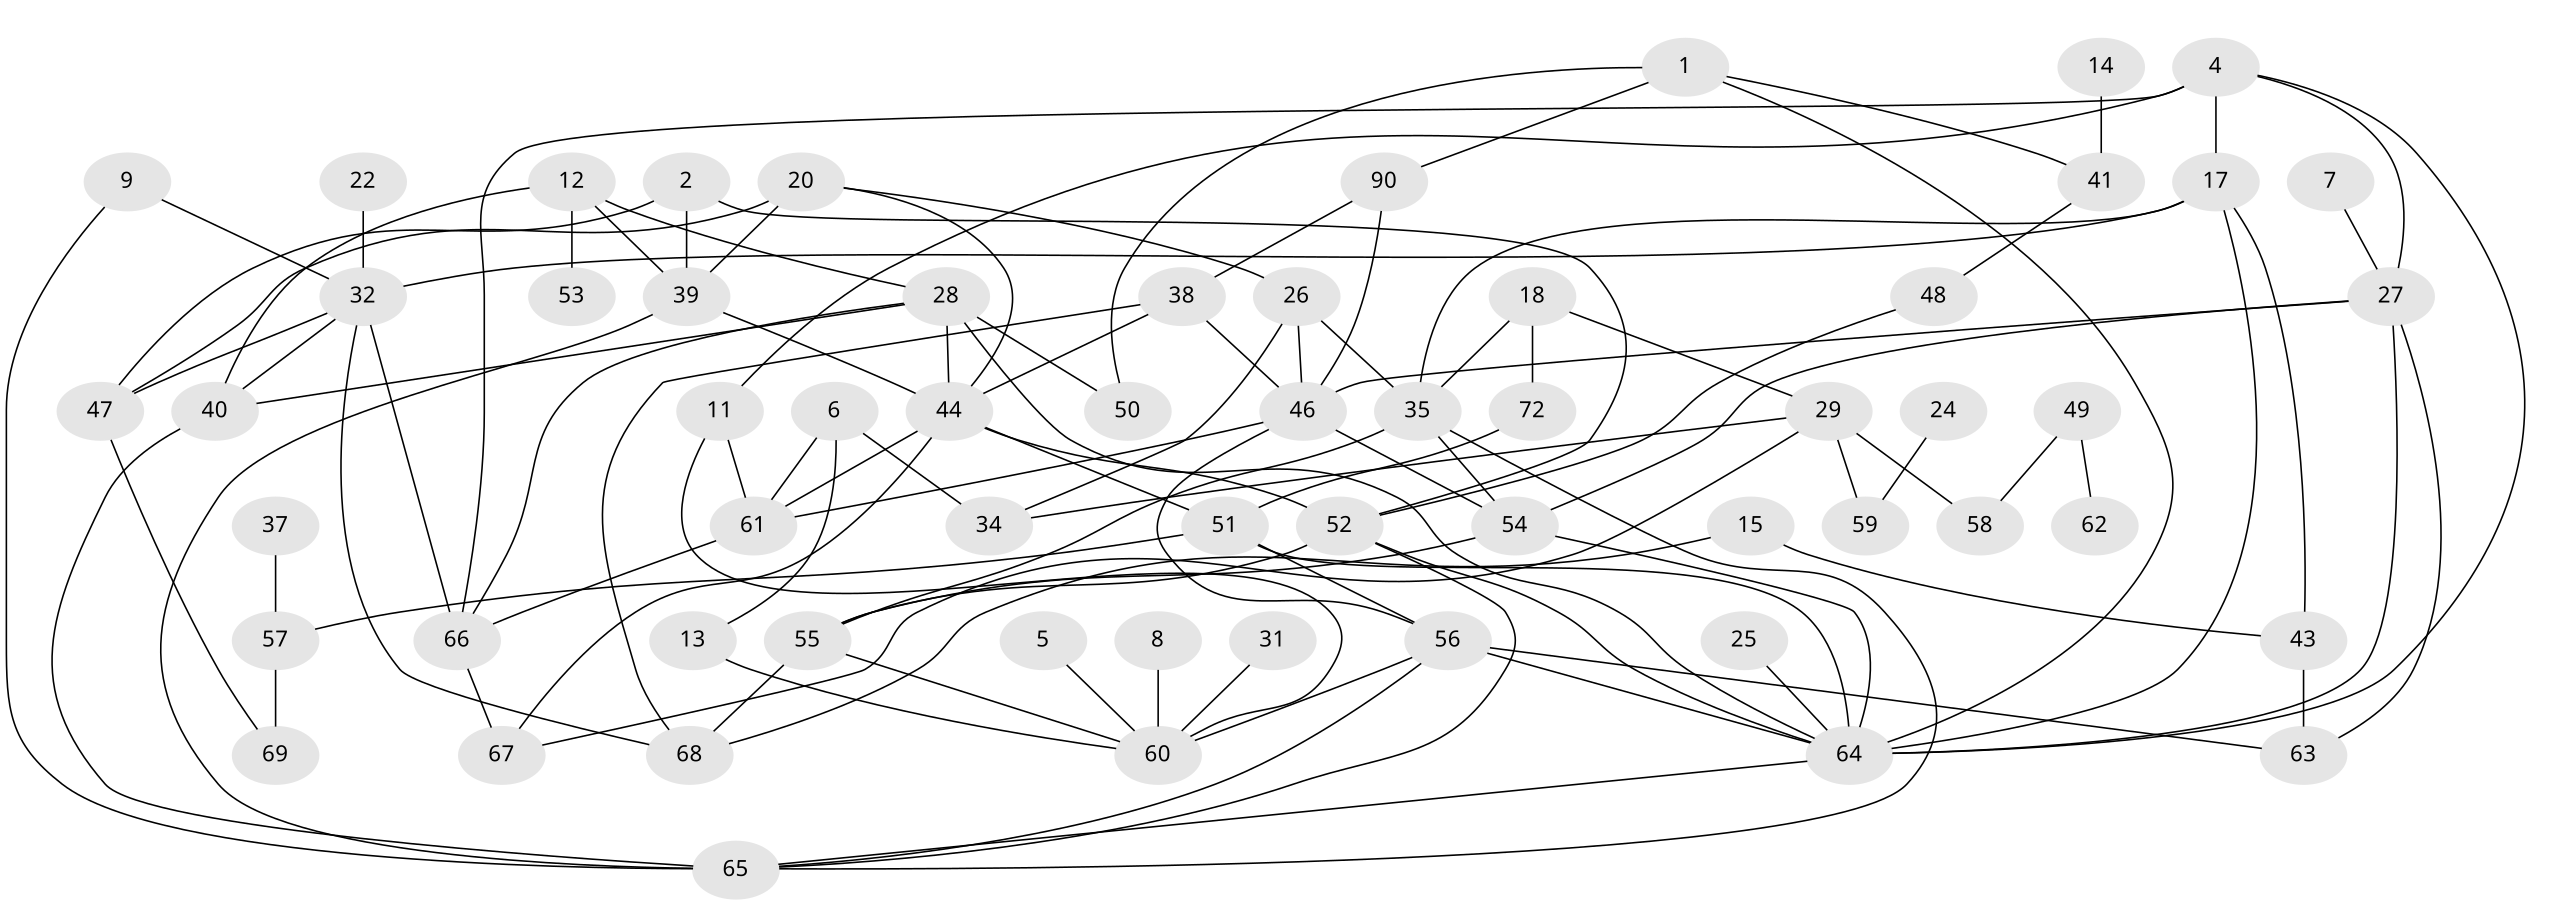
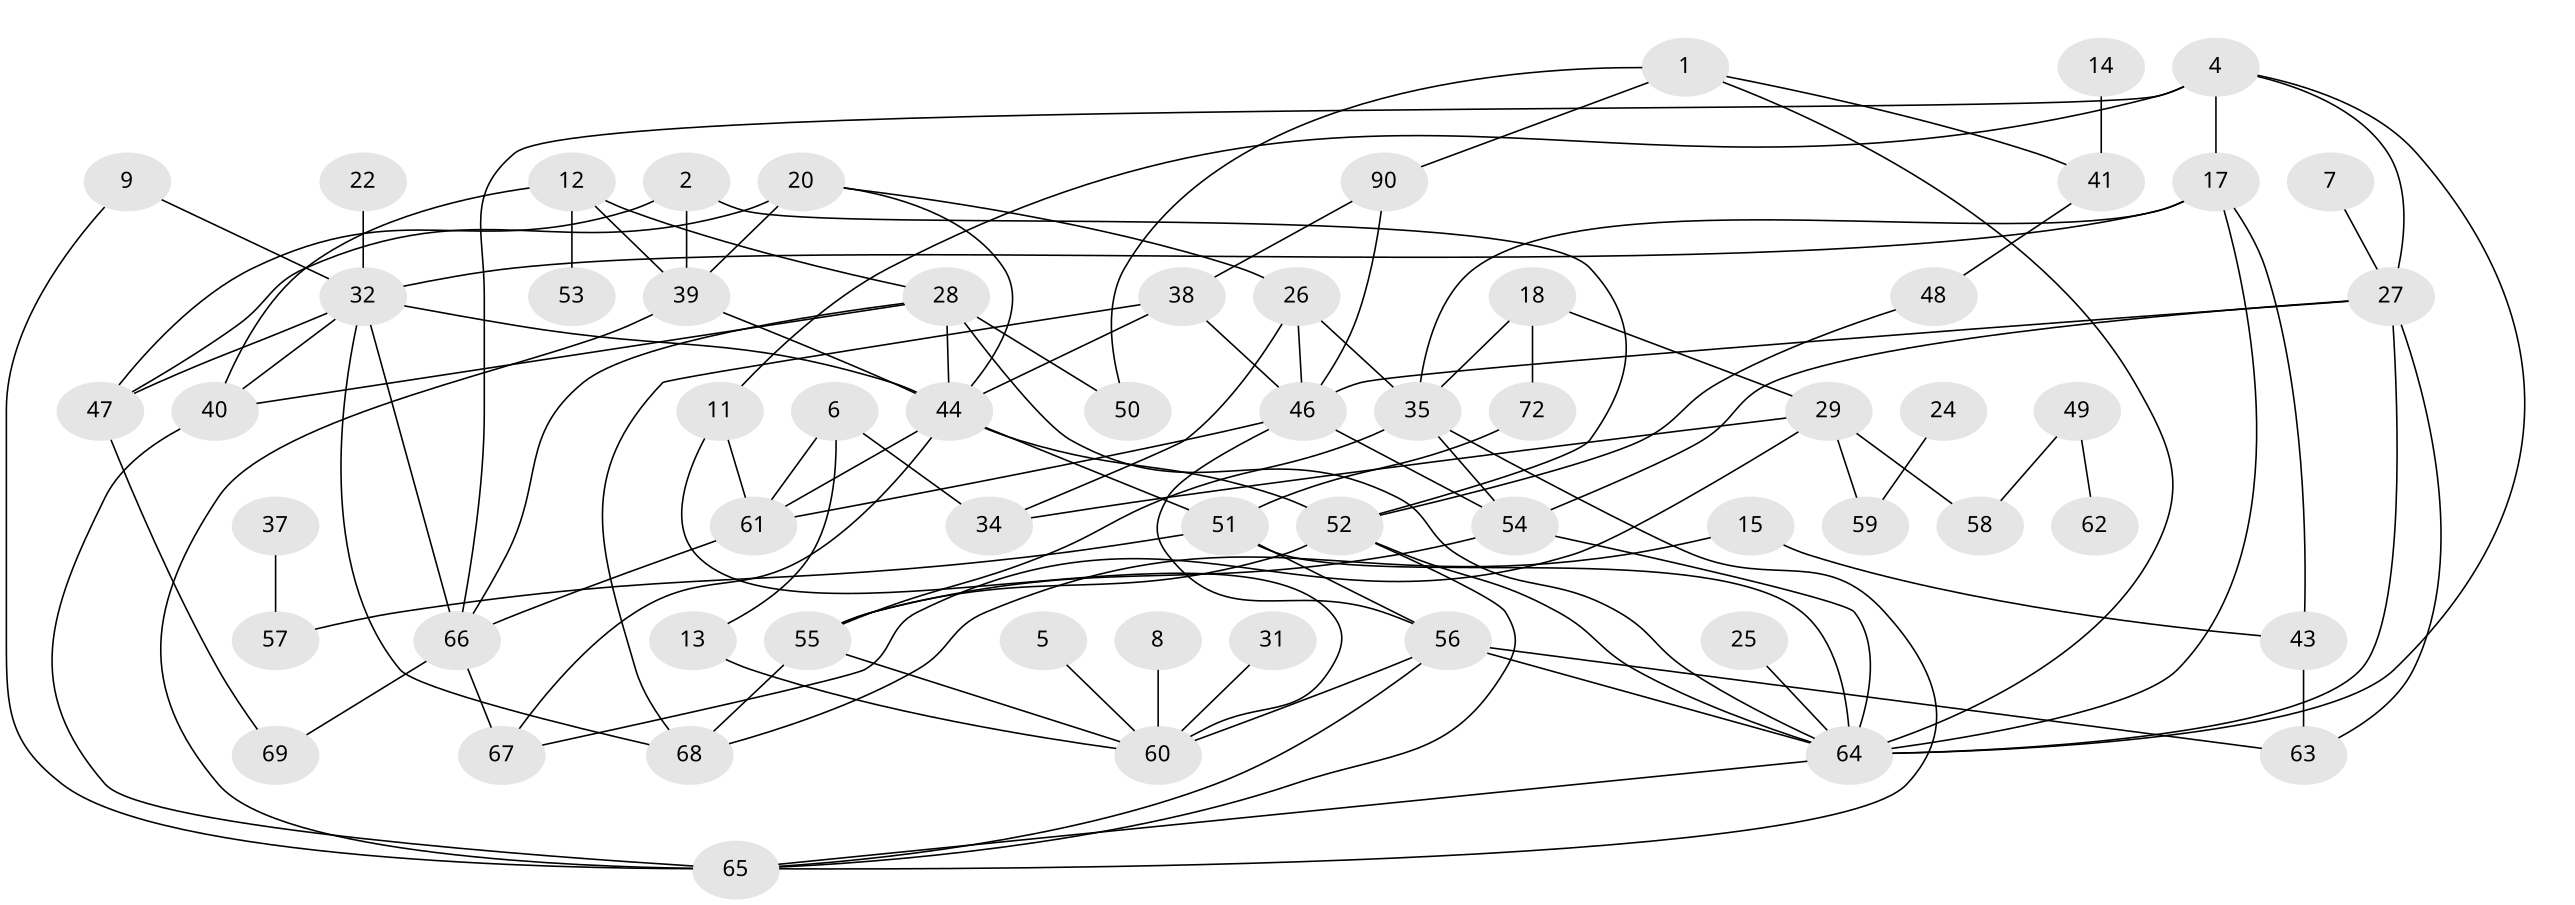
edge "32" -- "44": added
edge "57" -- "69": now "66" -- "69"
